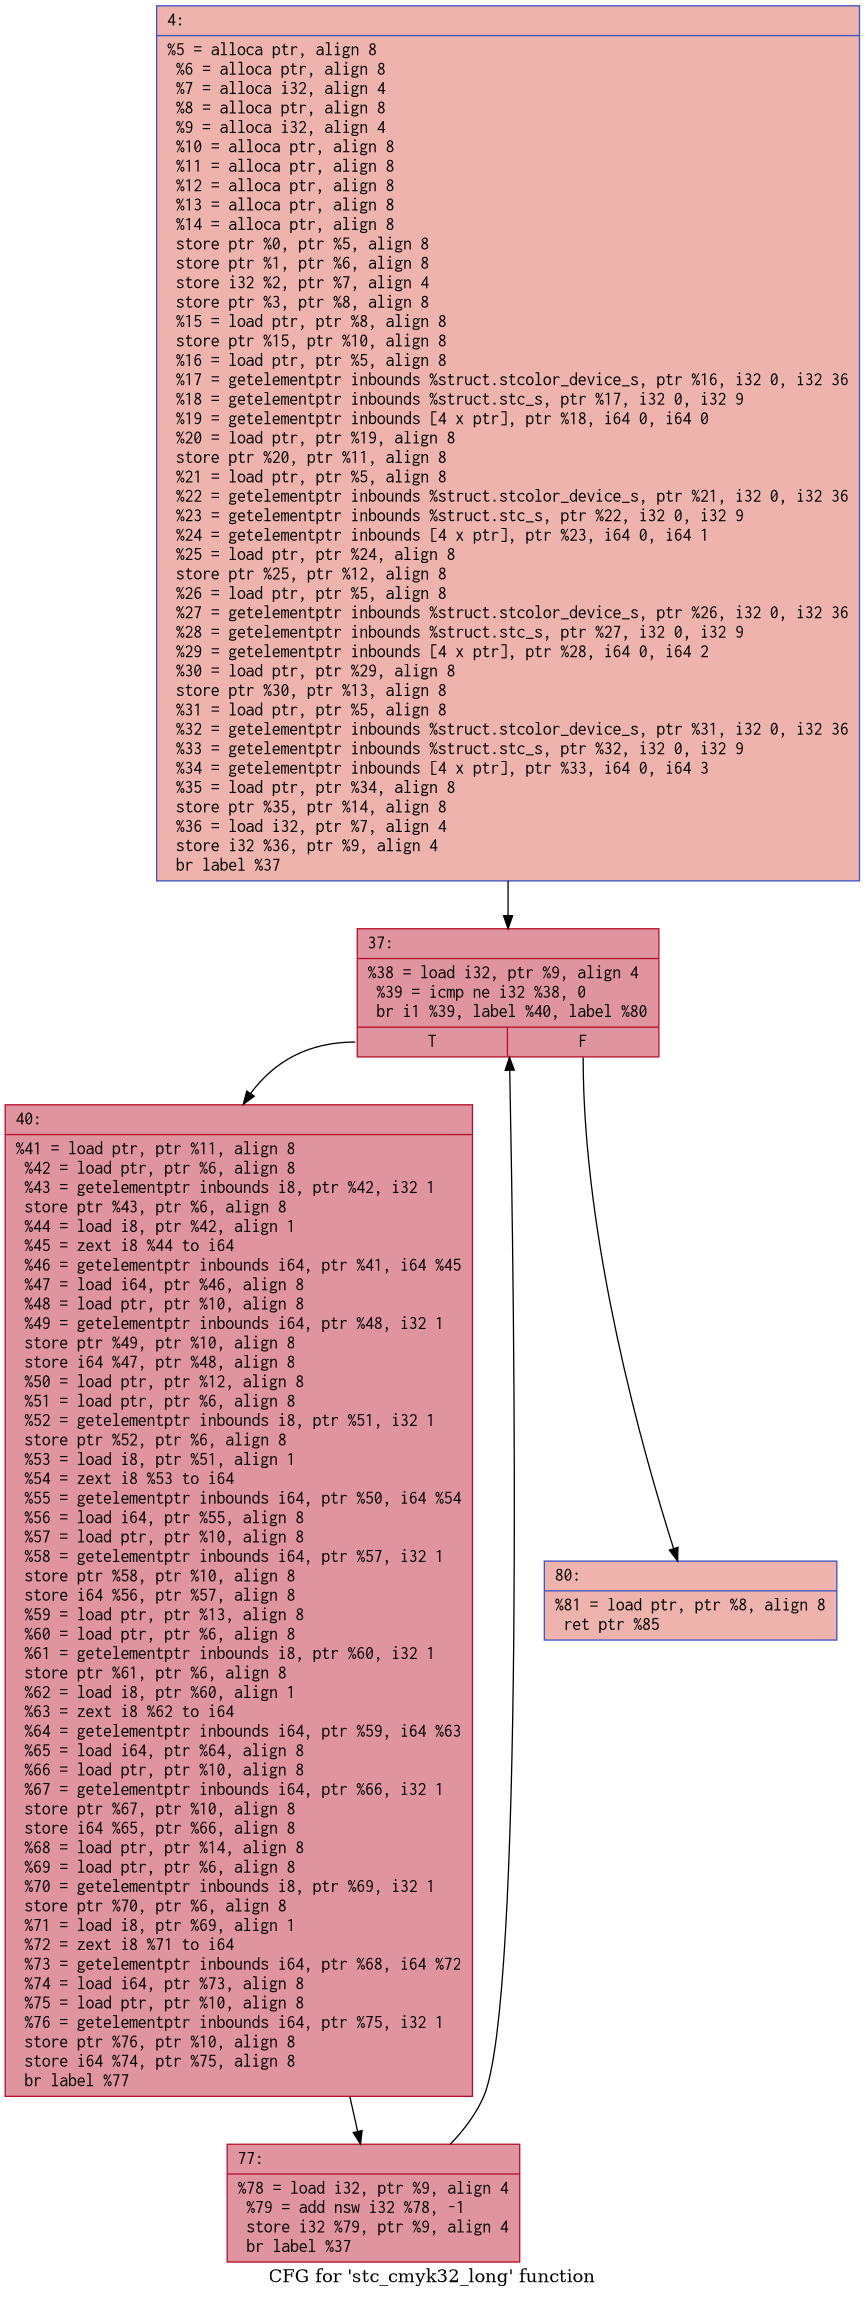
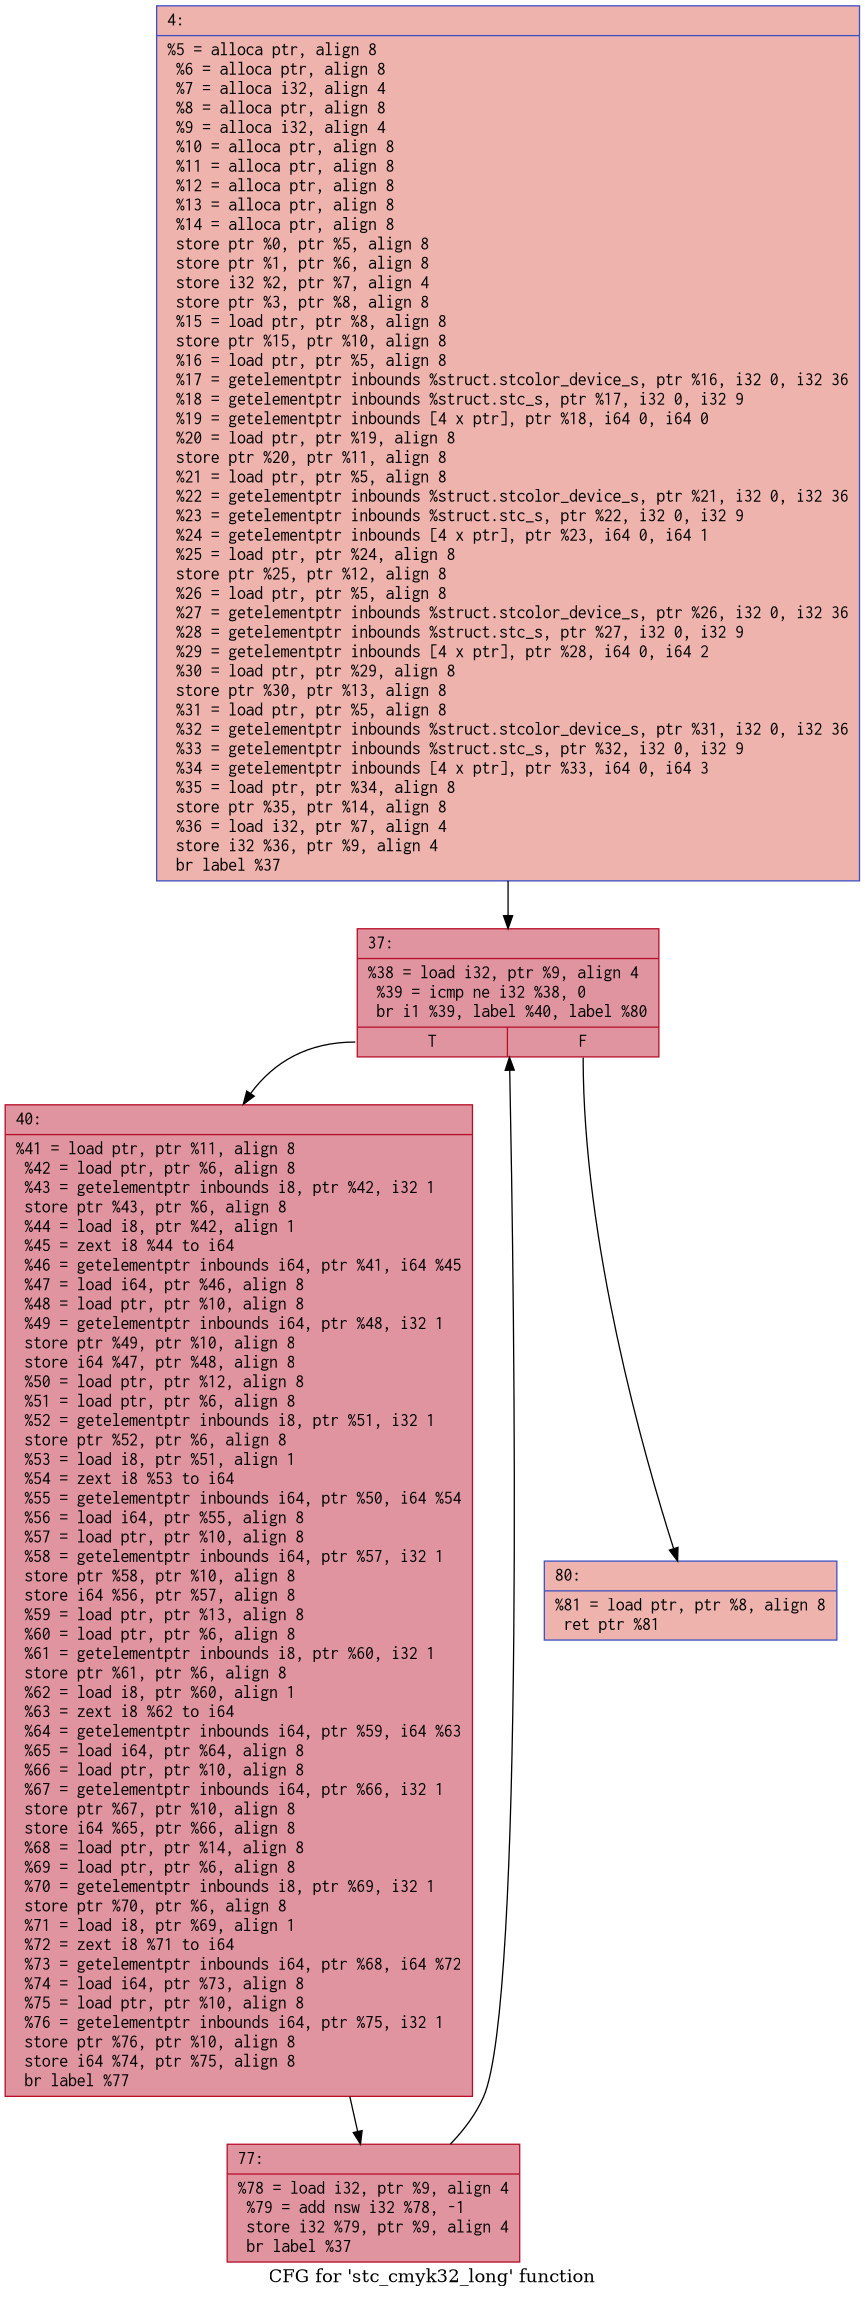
node "80:": text "ret ptr %85" -> "ret ptr %81"
